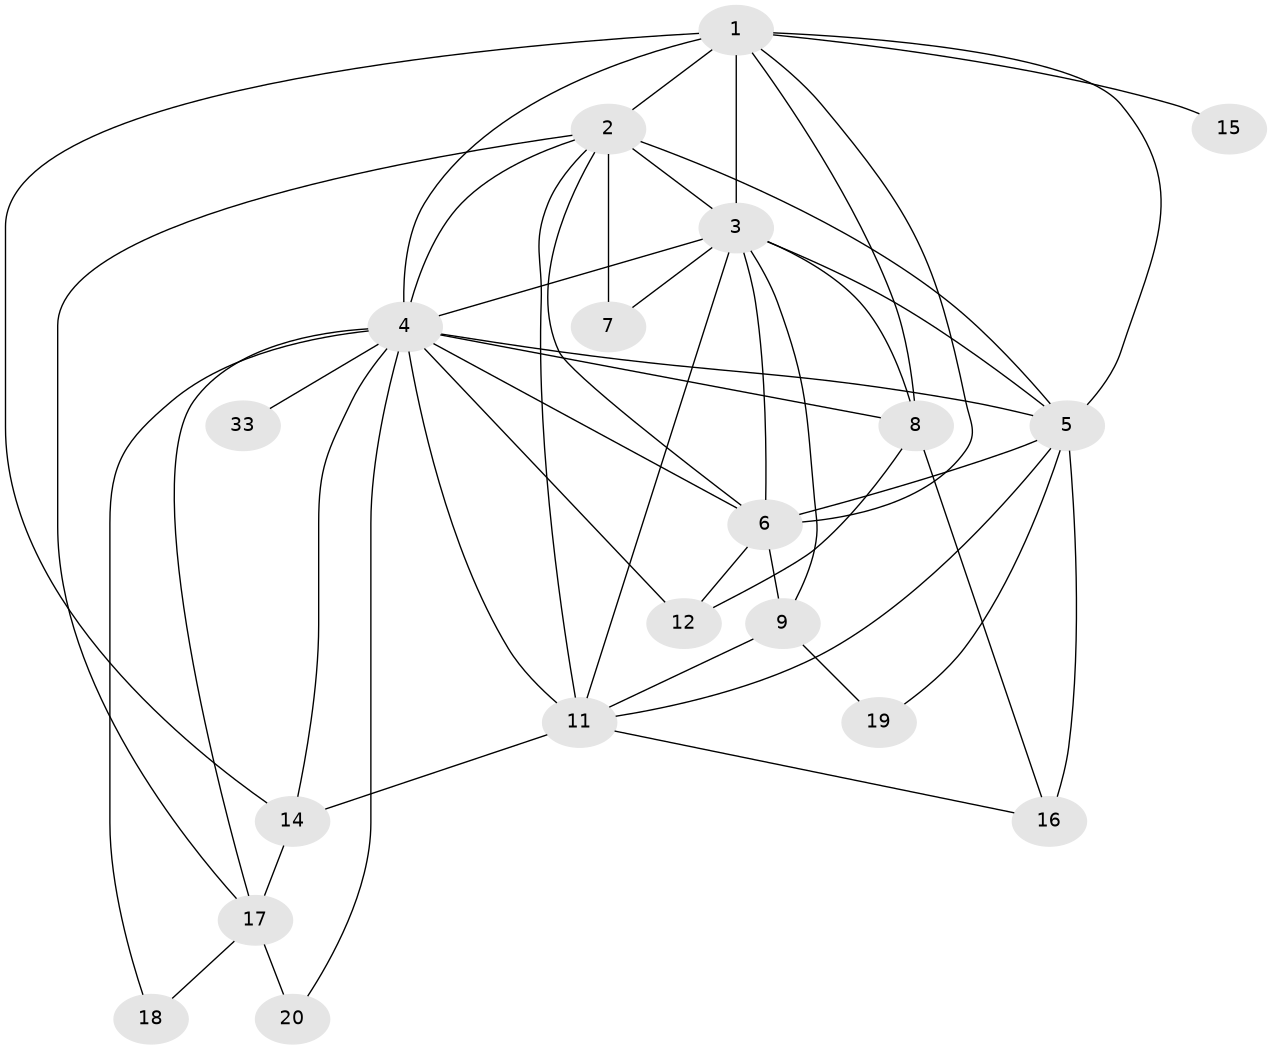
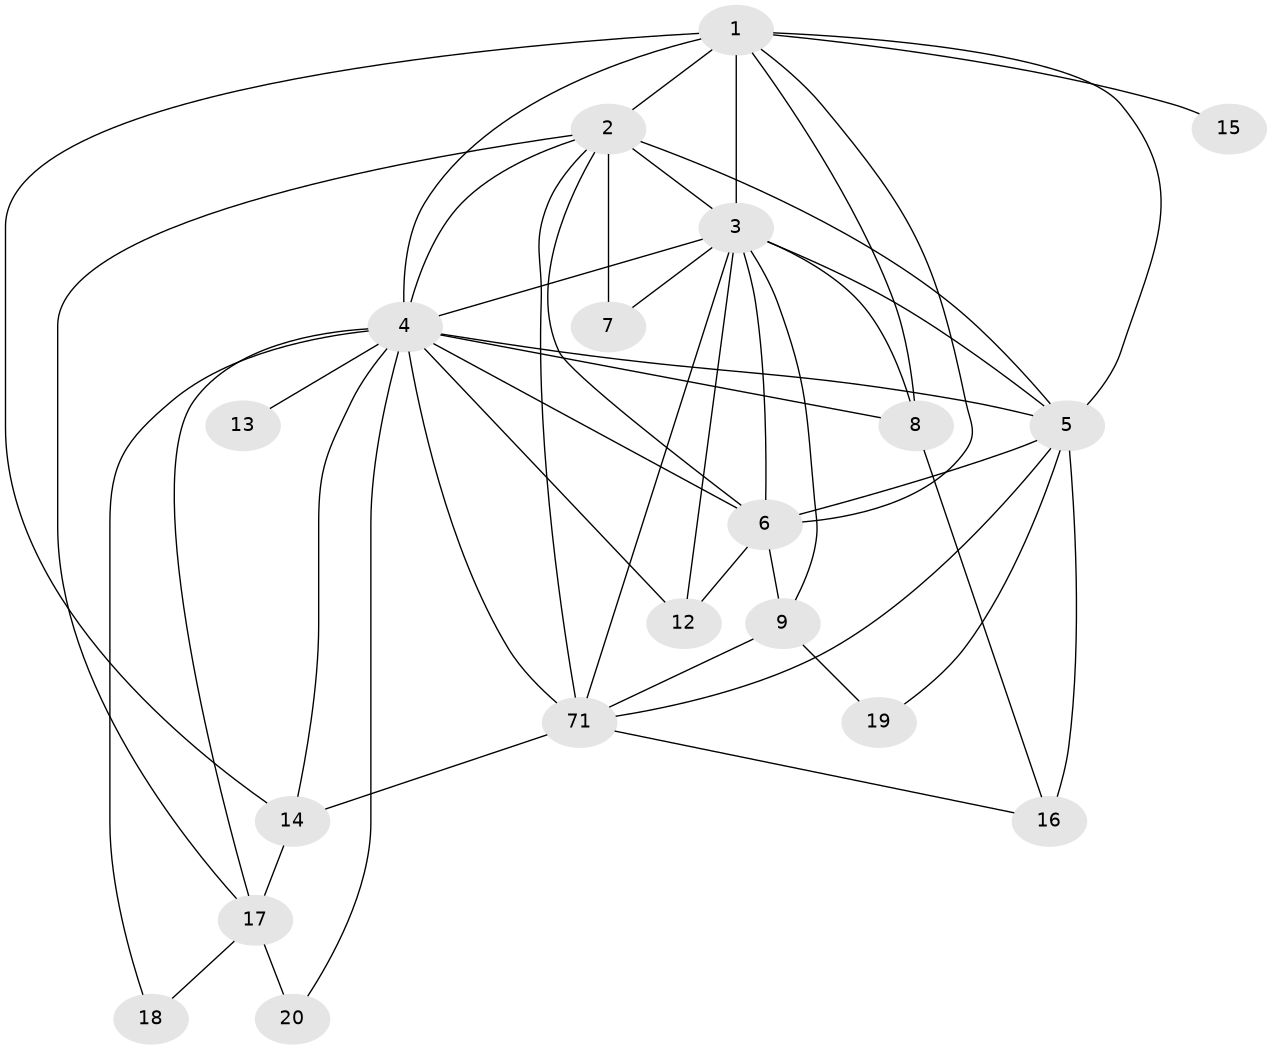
node "33": label "33" -> "13"
edge "8" -- "12": now "3" -- "12"
node "11": label "11" -> "71"
